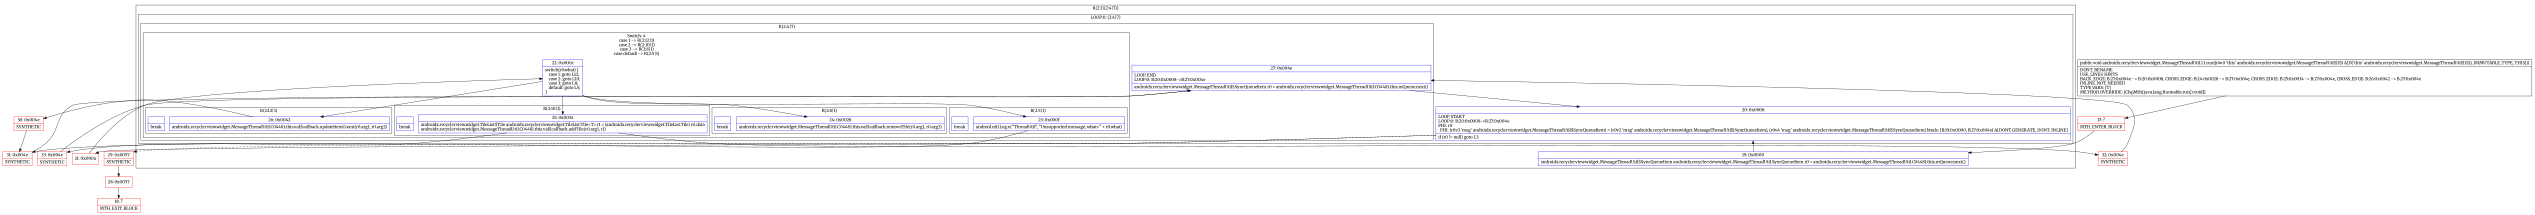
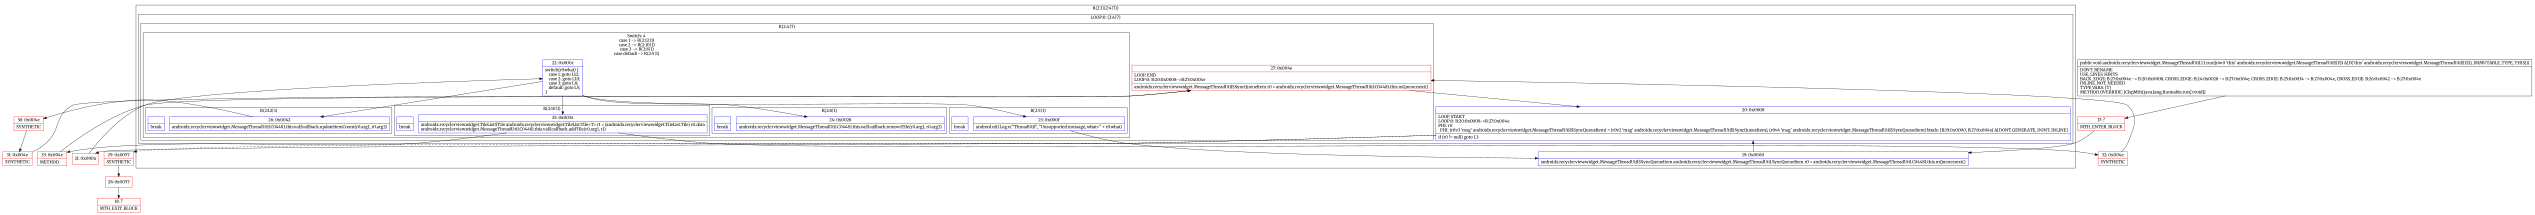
node "27: 0x004e": color blue -> red
edge "23: 0x000f" -> "31: 0x004e": now "23: 0x000f" -> "19: 0x0000"
node "33: 0x004e": text "SYNTHETIC" -> "METHOD"
